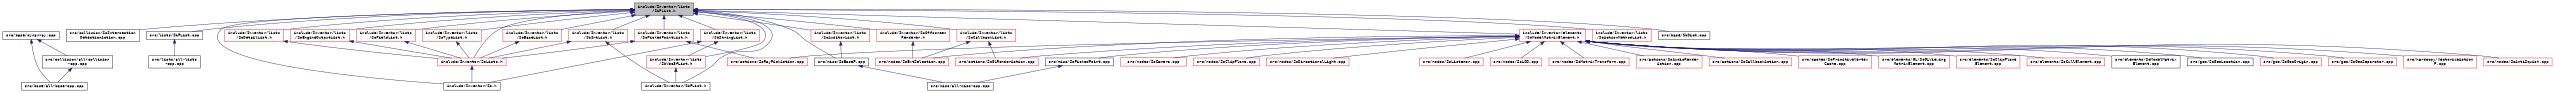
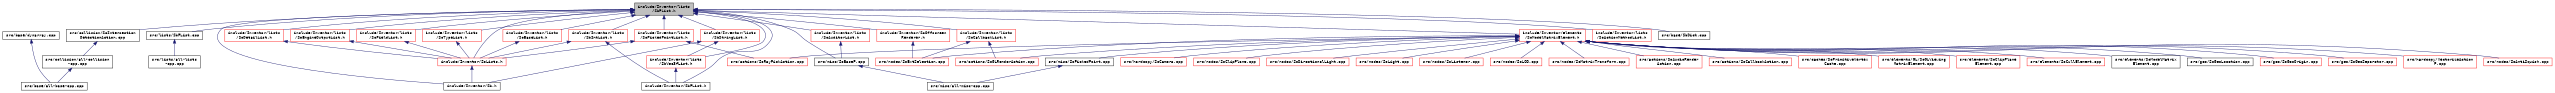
edge "src/collision/all-collision -cpp.cpp" -> "src/base/dynarray.cpp": now "src/collision/all-collision -cpp.cpp" -> "src/collision/SoIntersection DetectionAction.cpp"
node "src/nodes/SoCamera.cpp": label "src/nodes/SoCamera.cpp" -> "src/hardcopy/SoCamera.cpp"
node "src/nodes/SoLight.cpp": added
